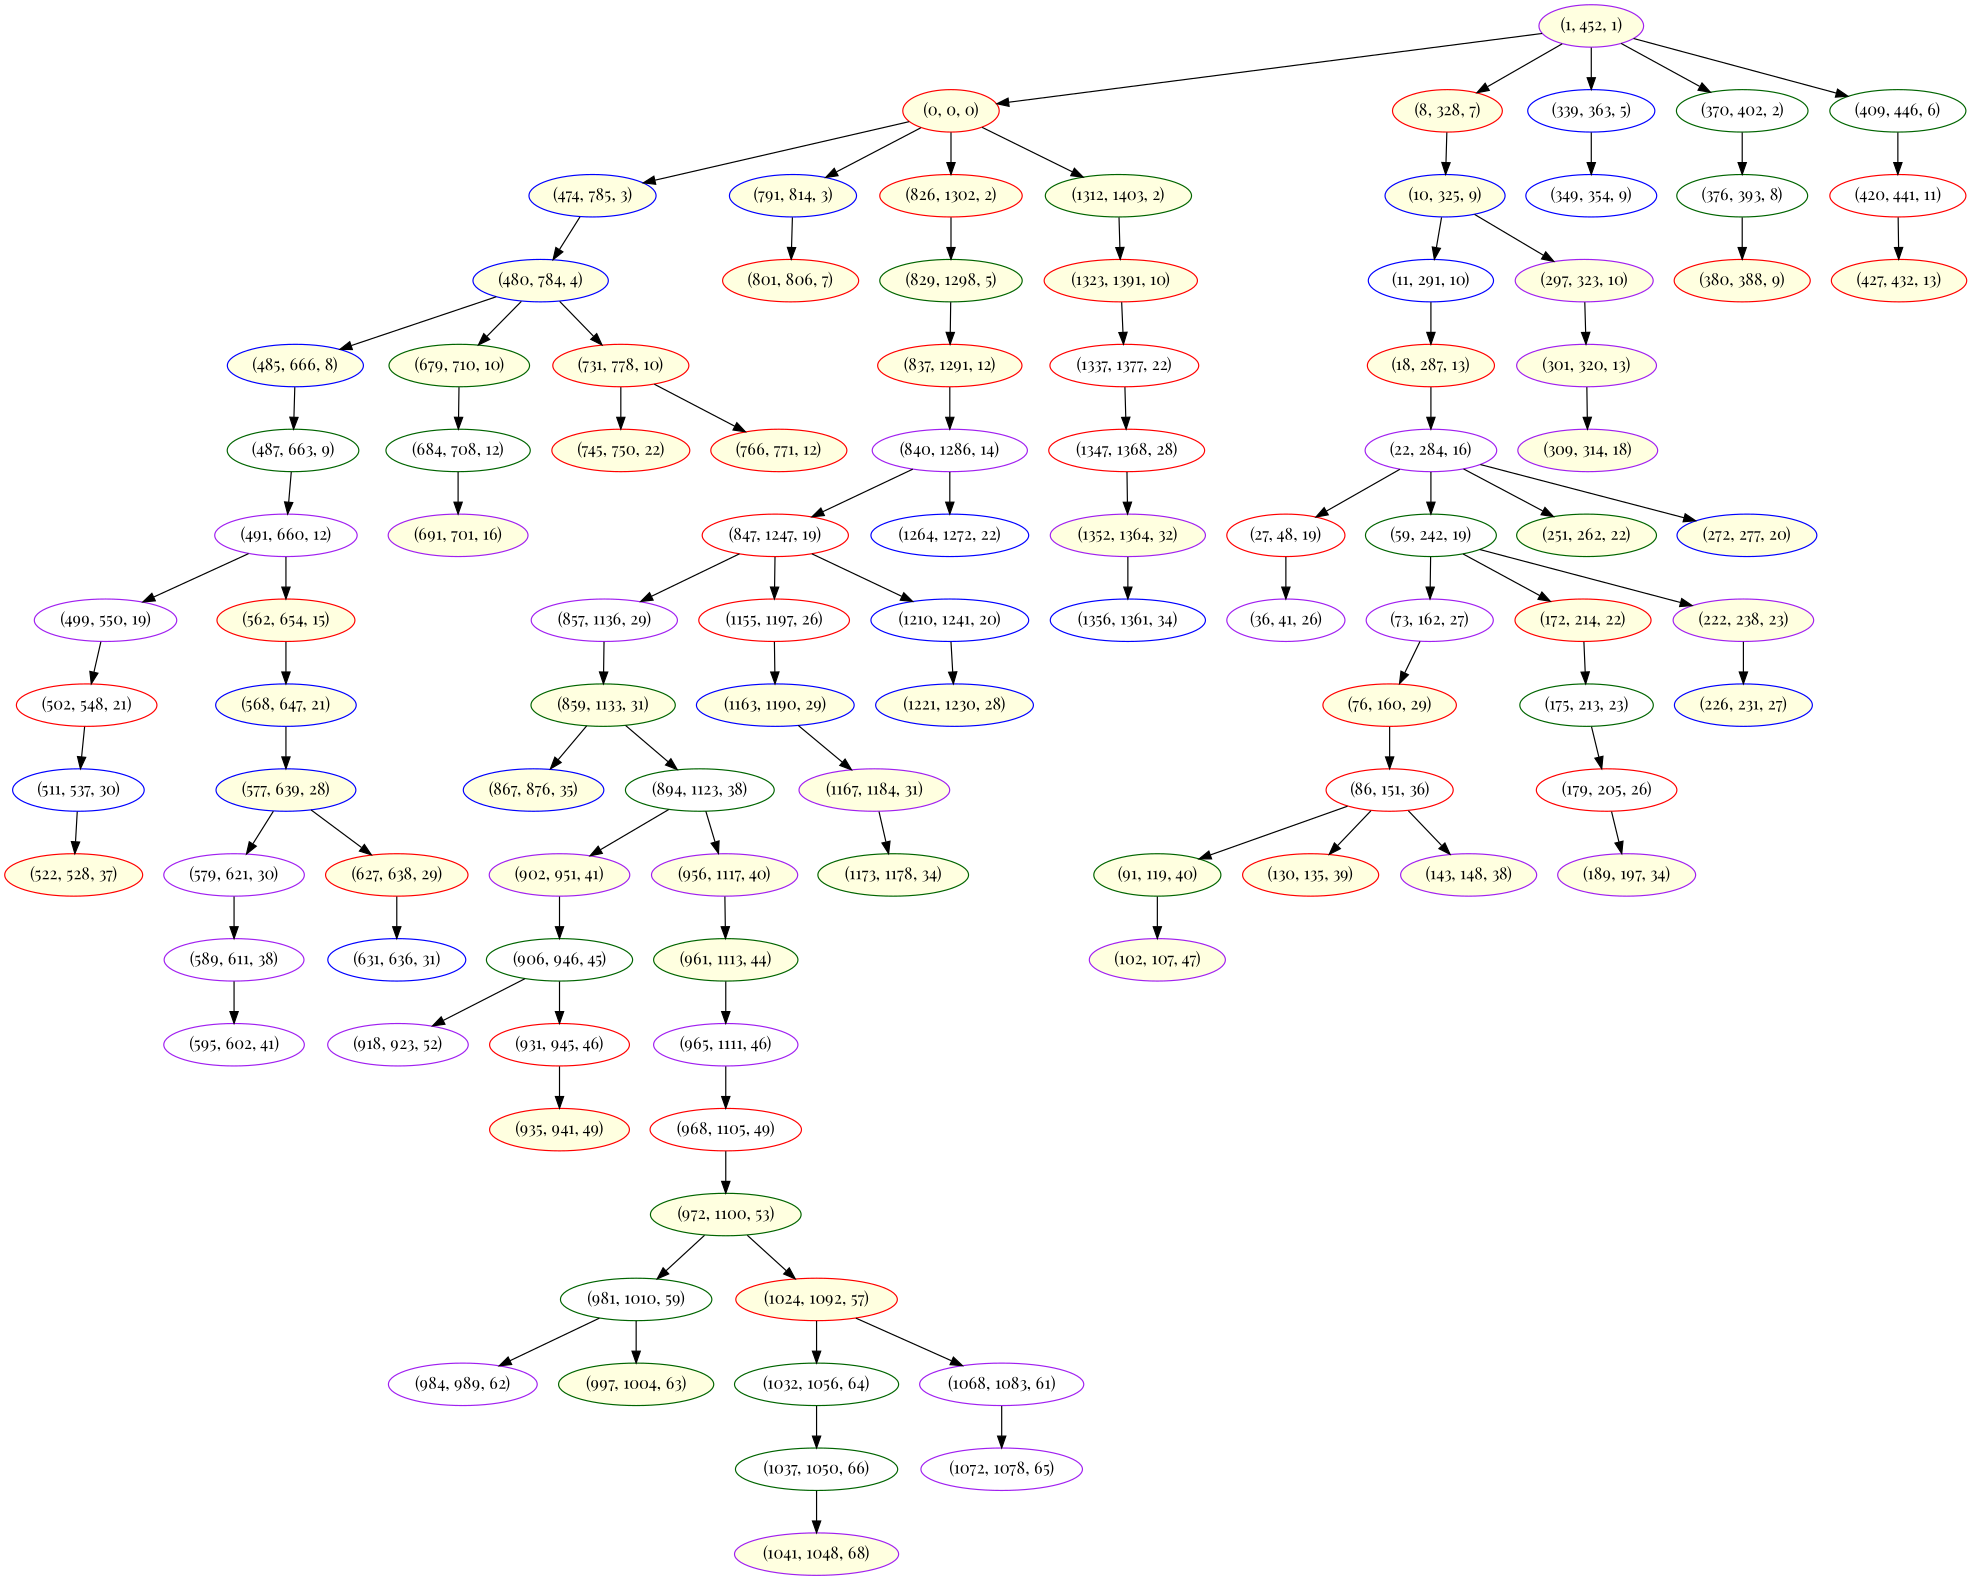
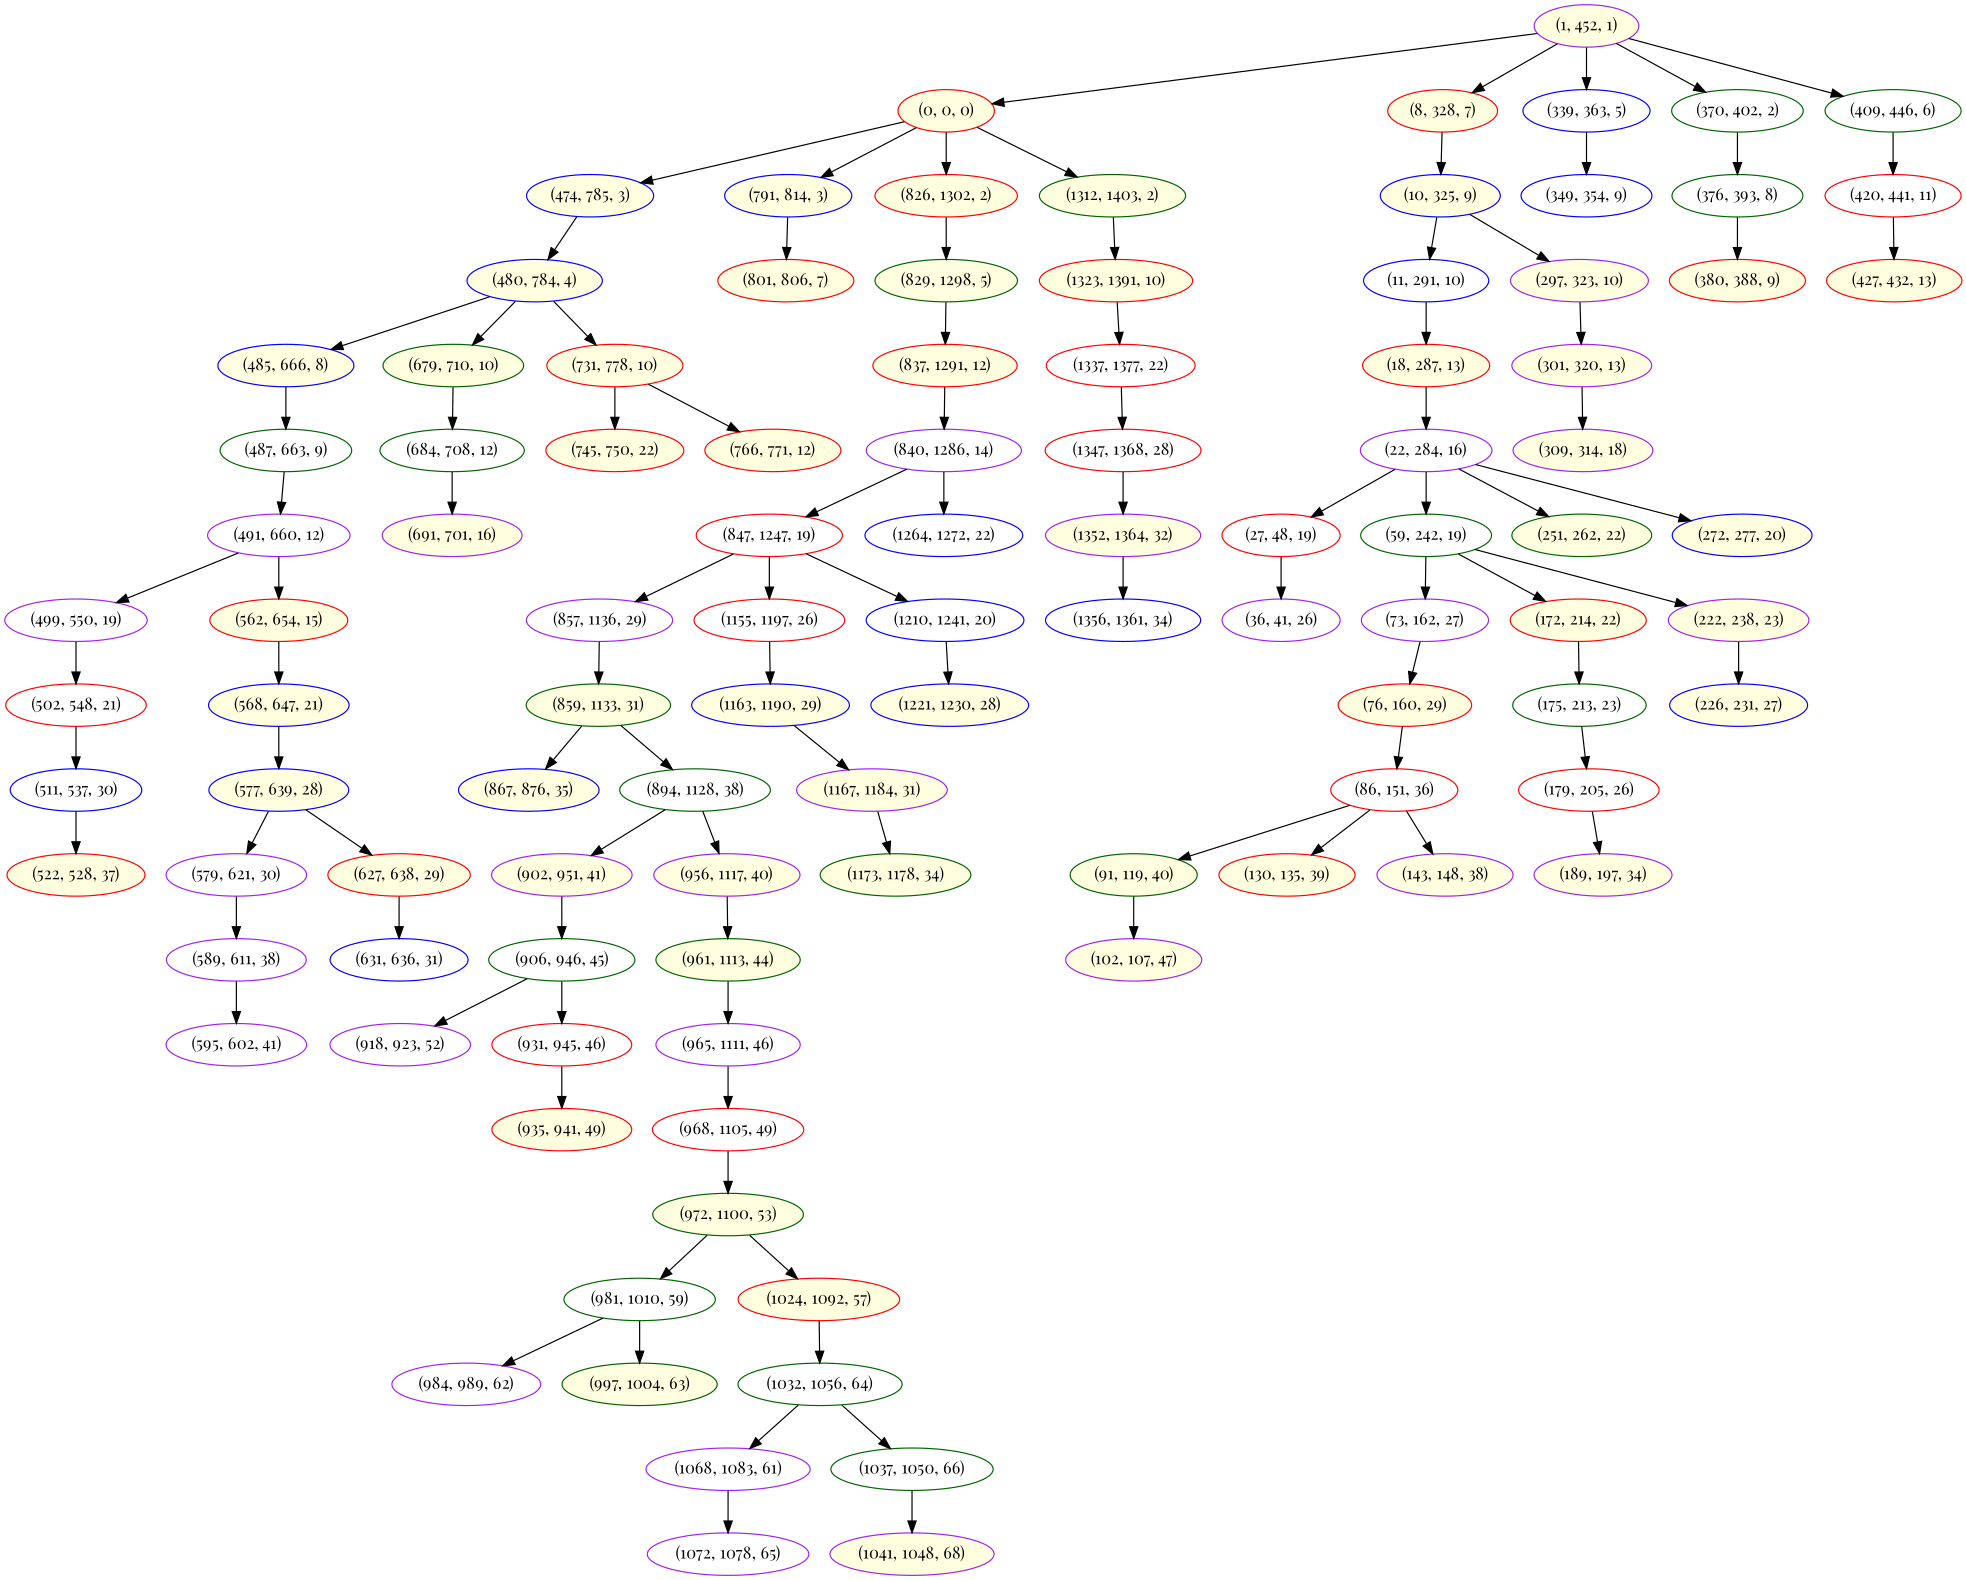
node "(894, 1123, 38)": label "(894, 1123, 38)" -> "(894, 1128, 38)"
edge "(1024, 1092, 57)" -> "(1068, 1083, 61)": now "(1032, 1056, 64)" -> "(1068, 1083, 61)"
